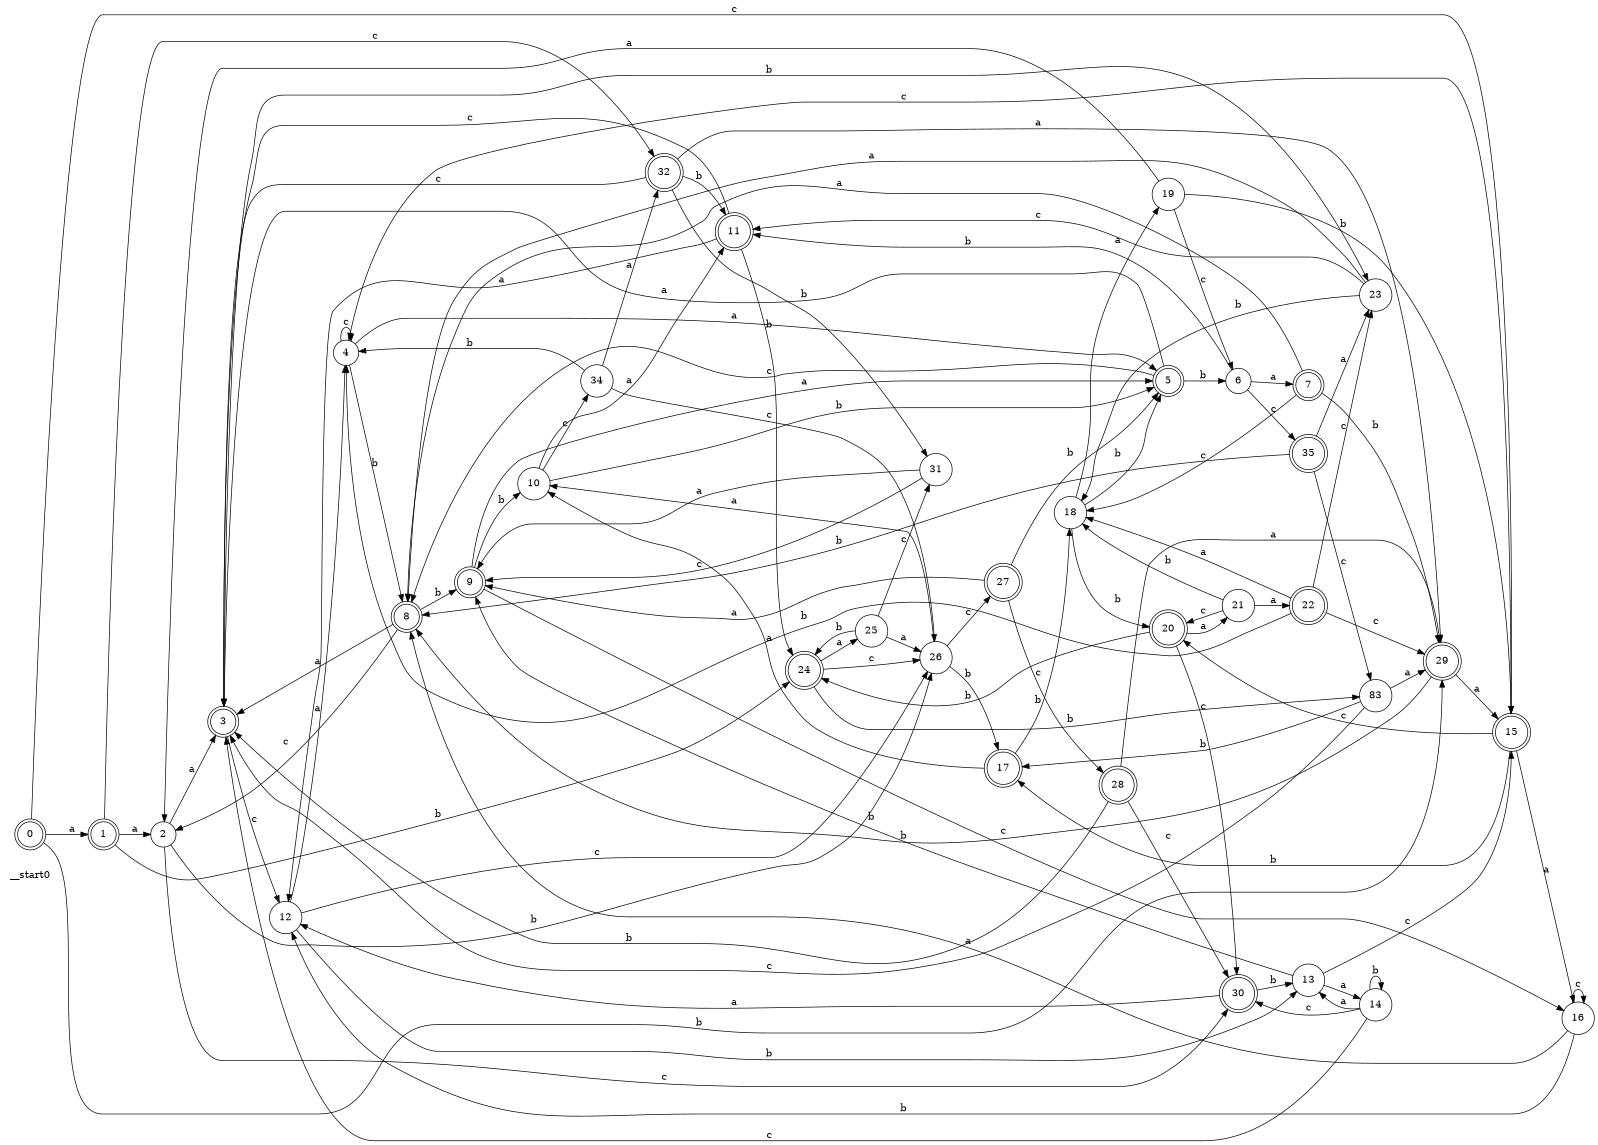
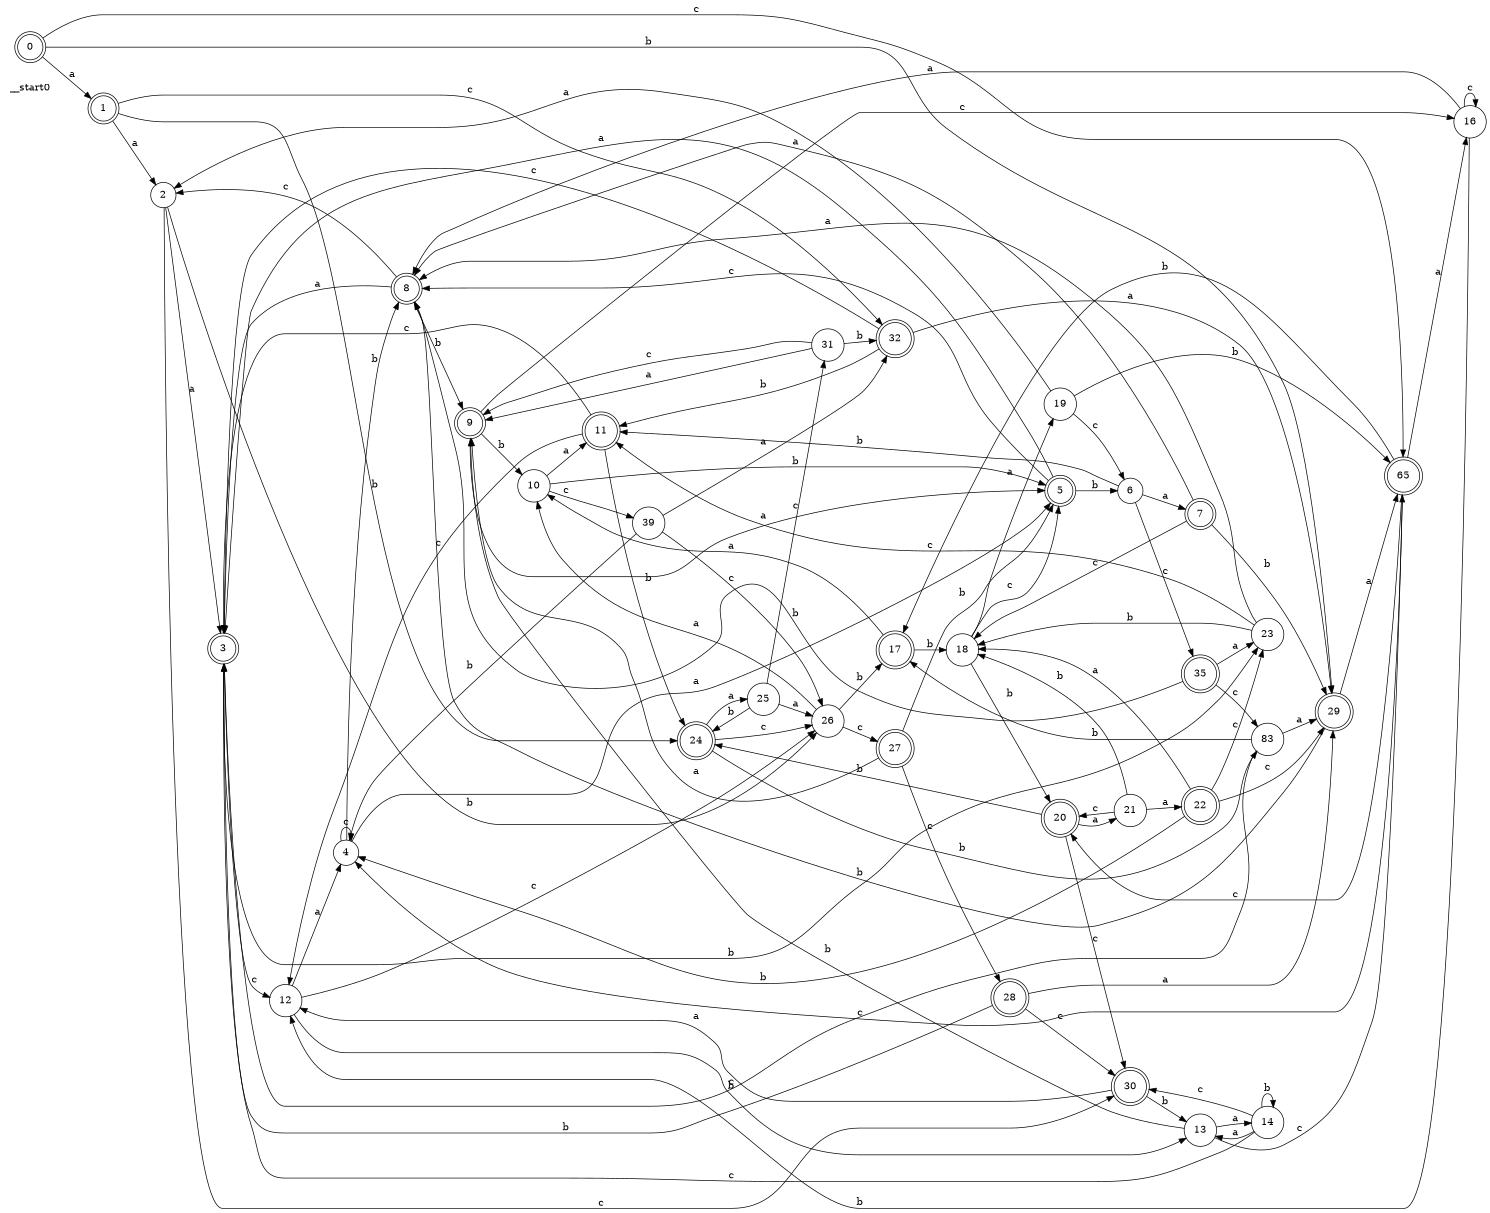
edge "11" -> "12": label "a" -> "c"
edge "32" -> "31": reversed
node "34": label "34" -> "39"
edge "18" -> "5": label "b" -> "c"
node "15": label "15" -> "65"
